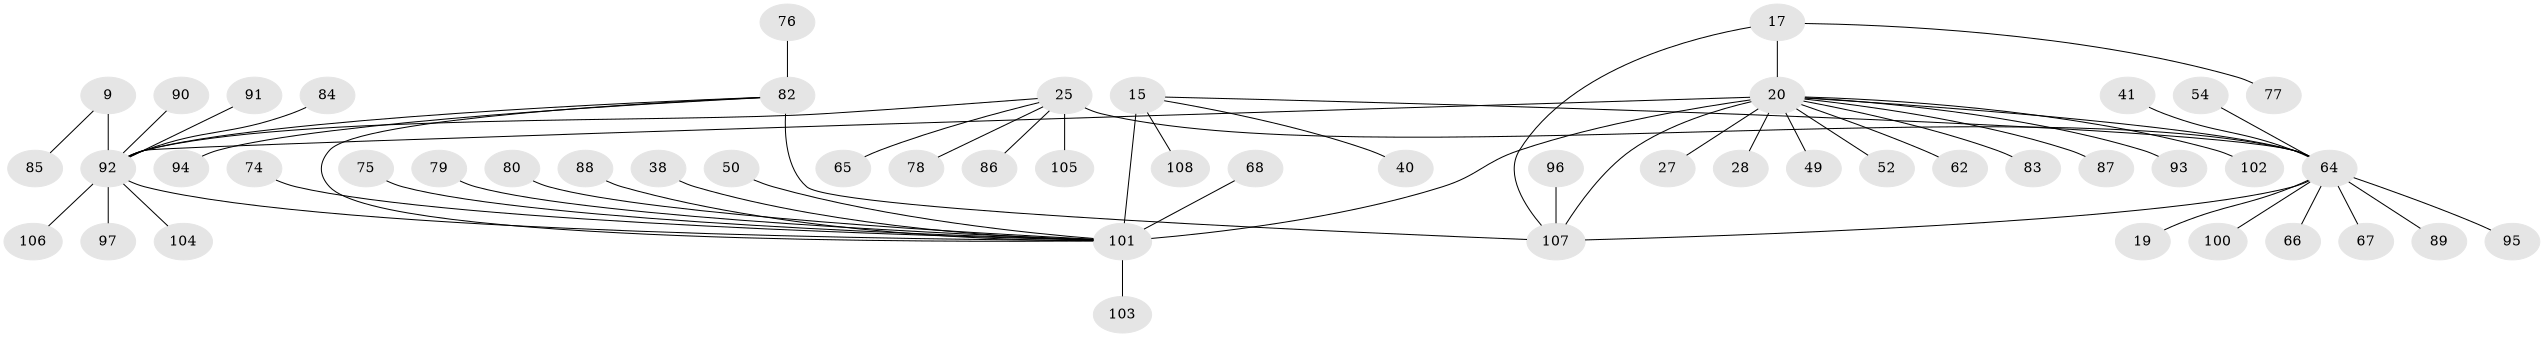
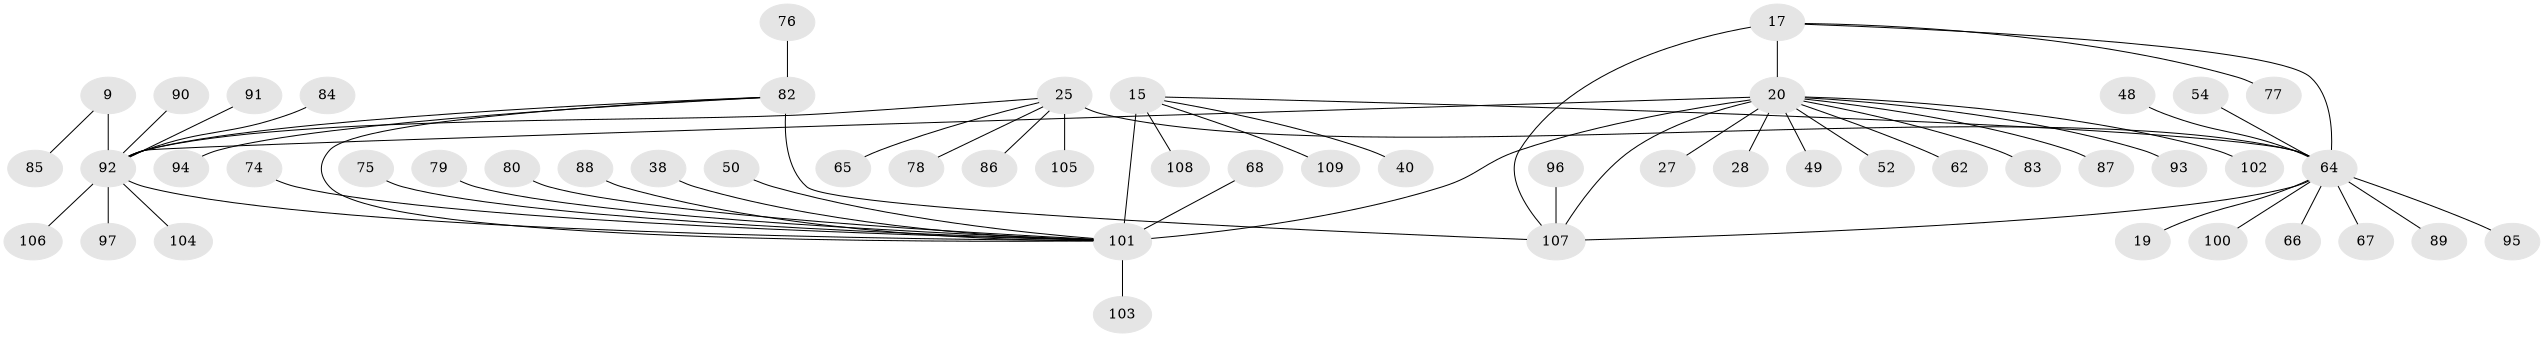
node "41": label "41" -> "48"
edge "20" -- "64": now "17" -- "64"
node "109": added
